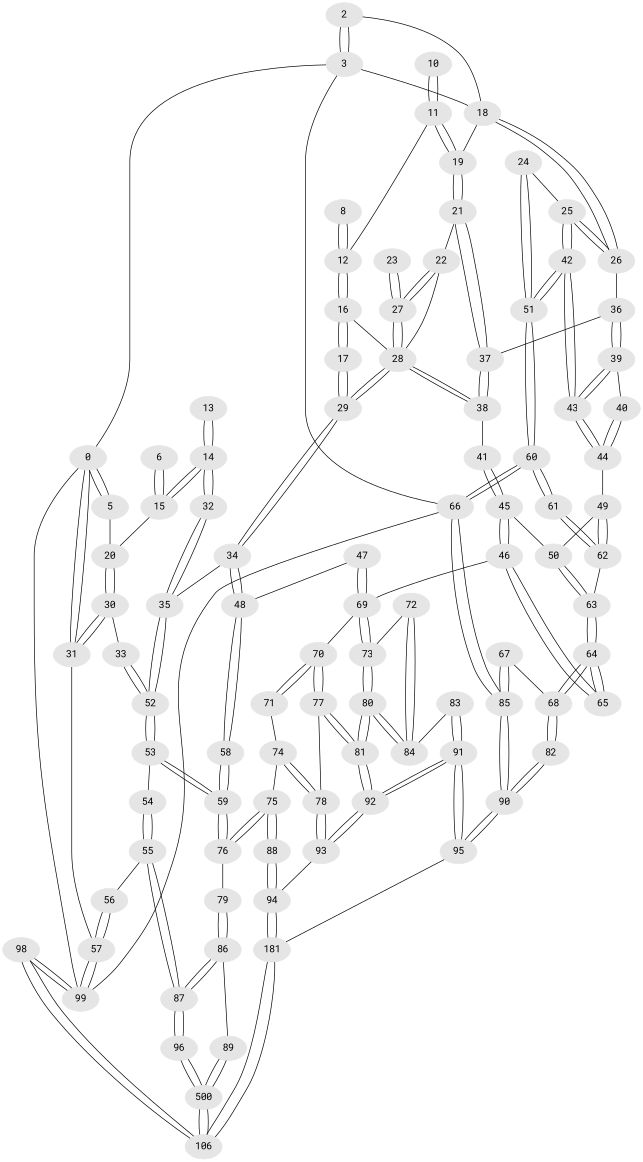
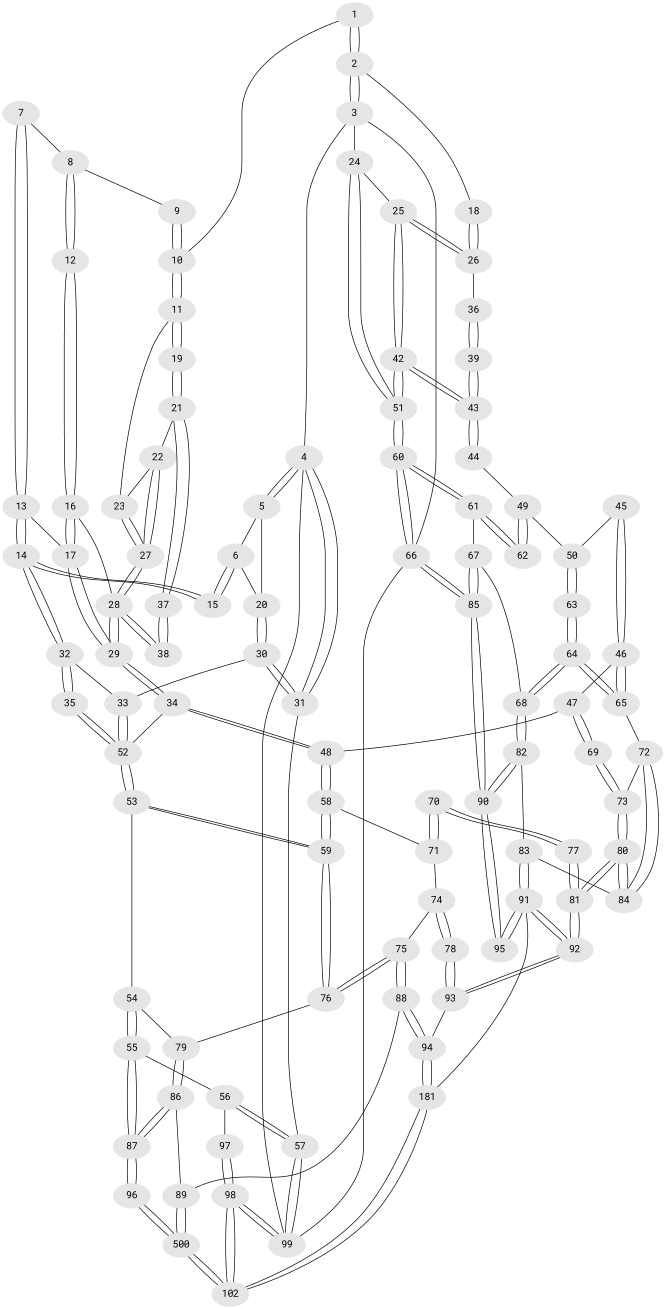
node "1": added
edge "3" -- "18": now "3" -- "24"
node "7": added
edge "18" -- "19": removed
edge "11" -- "12": now "11" -- "23"
node "9": added
edge "22" -- "28": now "22" -- "23"
edge "36" -- "37": removed
node "40": removed
node "0": label "0" -> "4"
node "41": removed
edge "13" -- "17": added
edge "15" -- "20": now "6" -- "20"
edge "5" -- "6": added
edge "61" -- "67": added
edge "46" -- "69": now "46" -- "47"
edge "34" -- "35": now "34" -- "52"
edge "62" -- "63": removed
edge "69" -- "70": removed
edge "32" -- "33": added
edge "65" -- "72": added
edge "77" -- "78": removed
edge "82" -- "83": added
edge "58" -- "71": added
edge "95" -- "181": now "91" -- "181"
edge "54" -- "79": added
node "106": label "106" -> "102"
node "97": added
edge "88" -- "89": added
